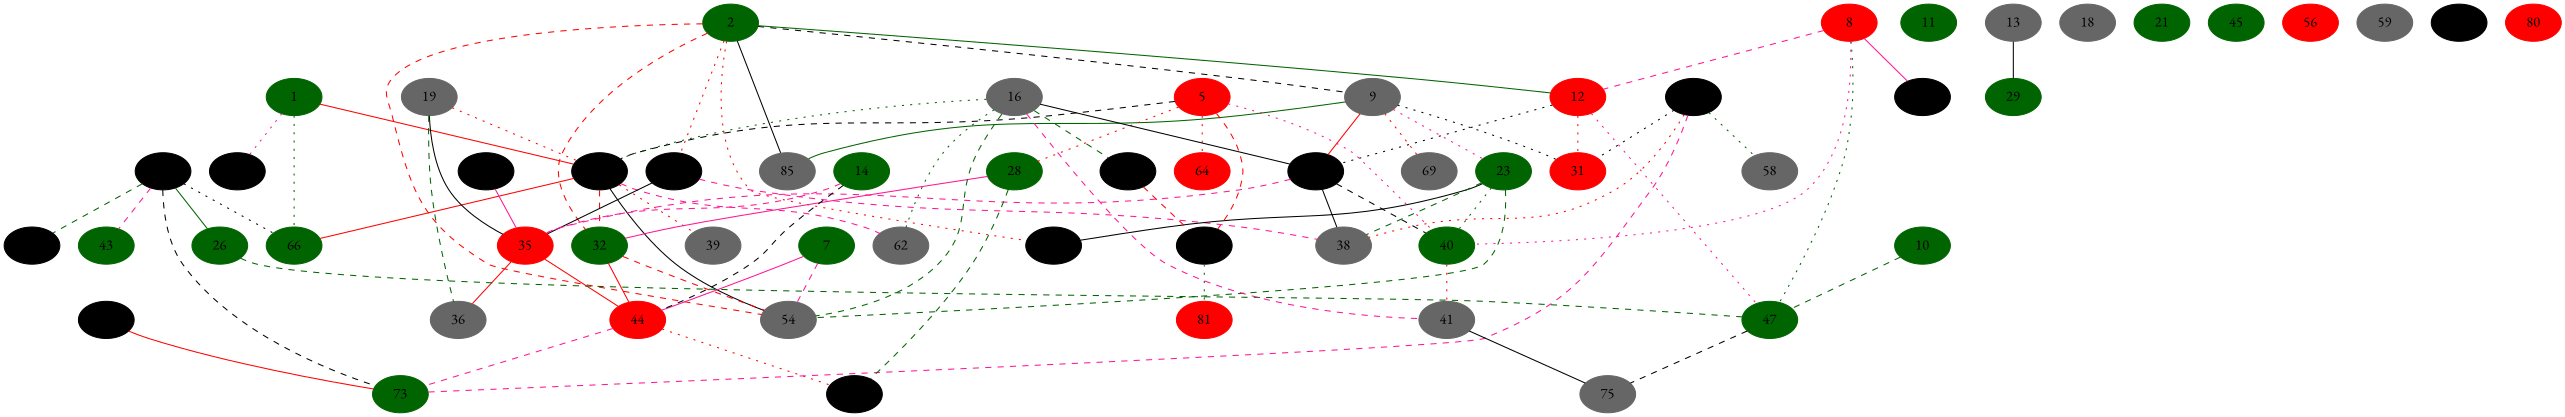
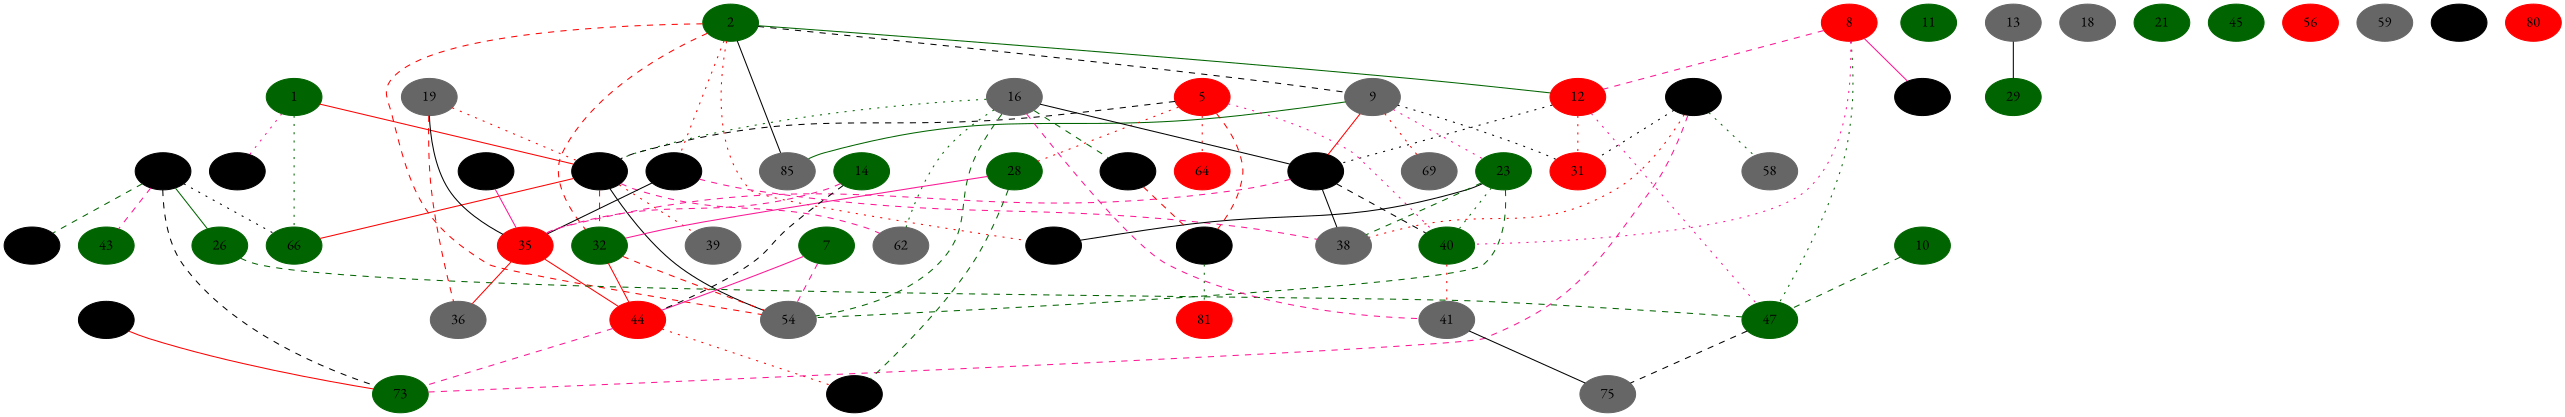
edge "19" -- "36": color darkgreen -> red
